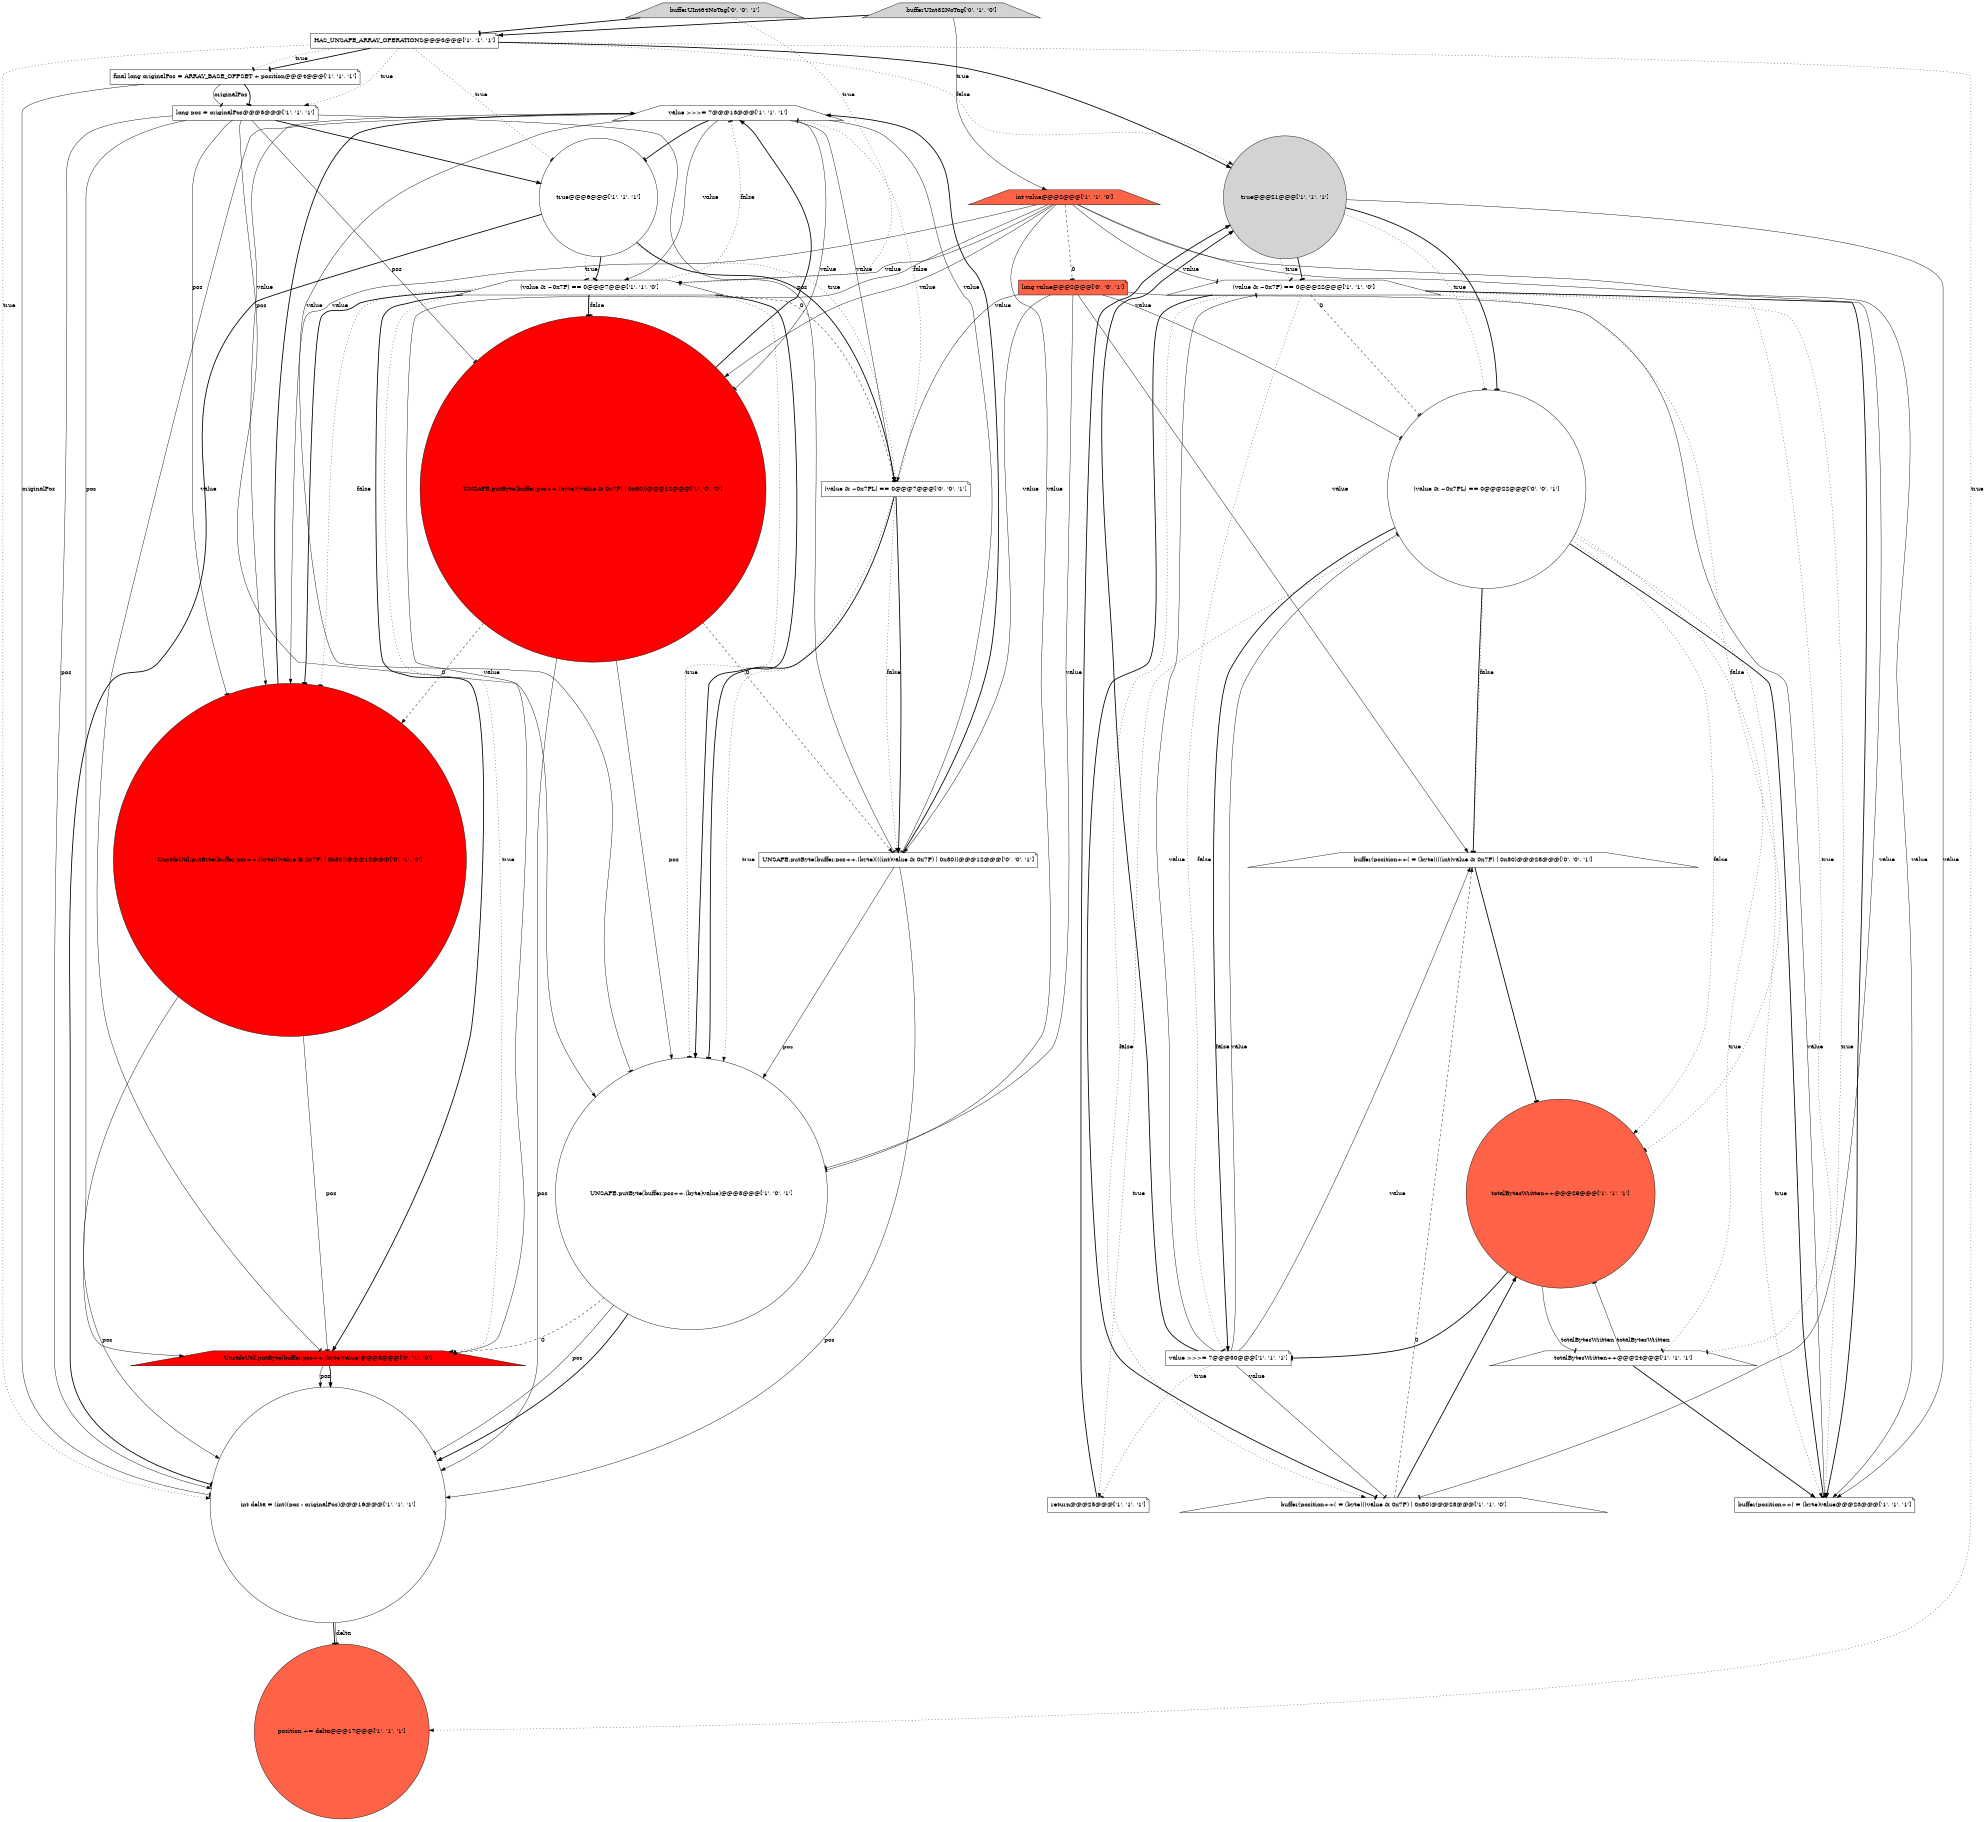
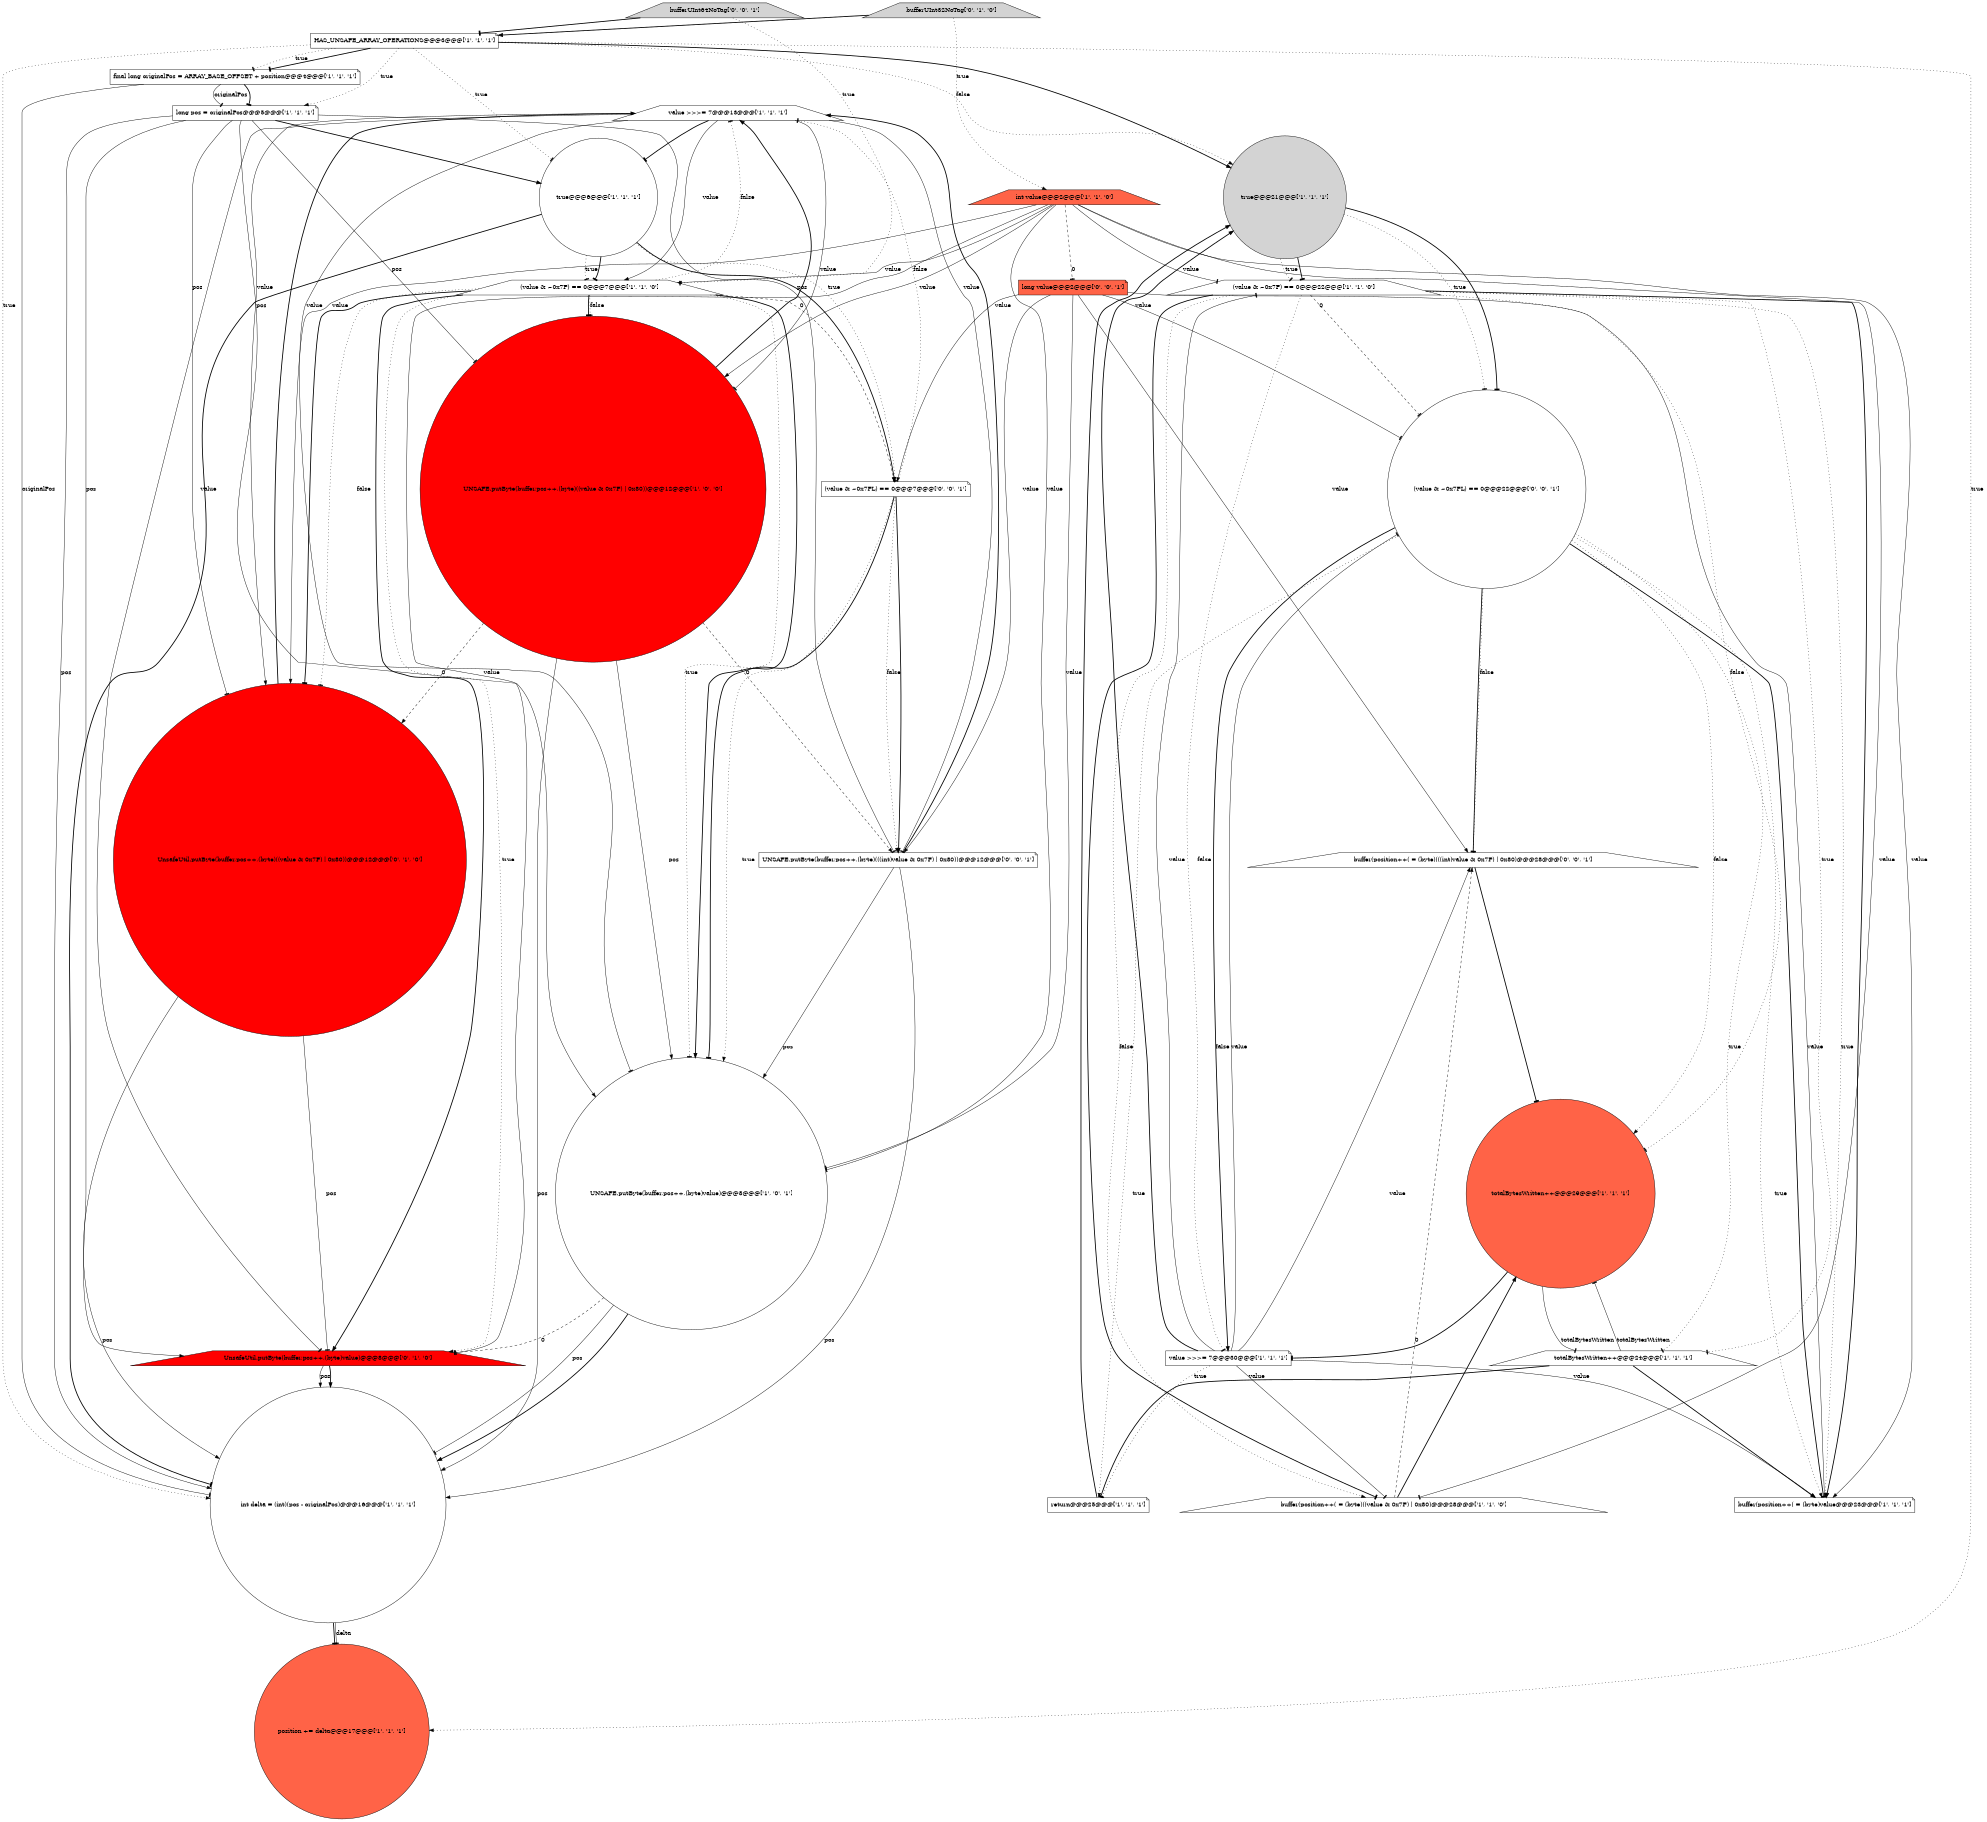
edge "bufferUInt32NoTag['0', '1', '0']" -> "int value@@@2@@@['1', '1', '0']": style solid -> dotted
edge "value >>>= 7@@@13@@@['1', '1', '1']" -> "(value & ~0x7FL) == 0@@@7@@@['0', '0', '1']": removed, label "value"
edge "true@@@21@@@['1', '1', '1']" -> "buffer(position++( = (byte)value@@@23@@@['1', '1', '1']": now "value >>>= 7@@@30@@@['1', '1', '1']" -> "buffer(position++( = (byte)value@@@23@@@['1', '1', '1']"
edge "totalBytesWritten++@@@24@@@['1', '1', '1']" -> "return@@@25@@@['1', '1', '1']": added
